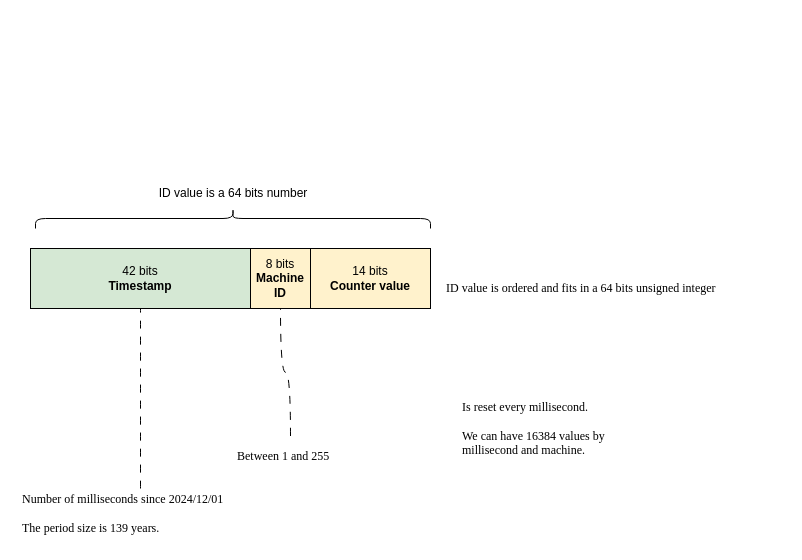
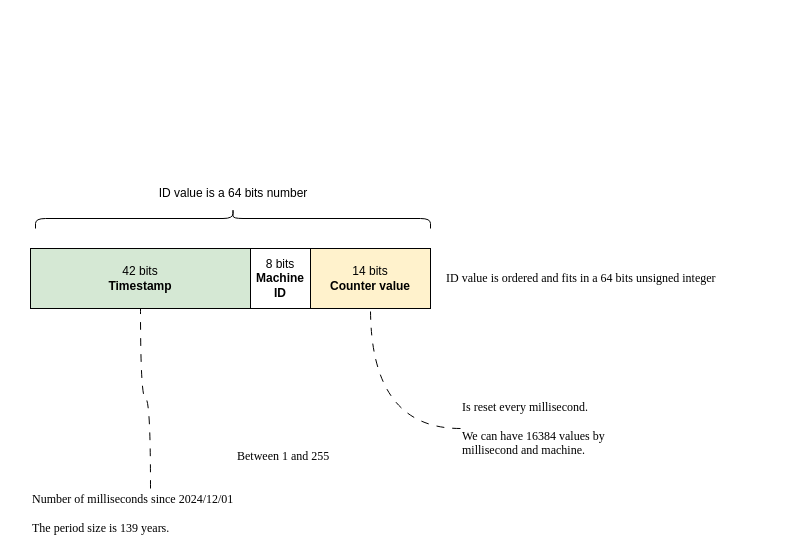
node "8 bits Machine ID": fillcolor #fff2cc -> #ffffff
node "ID value is ordered and fits in a 64 bits unsigned integer": moved (613, 289) -> (613, 279)
edge "8 bits Machine ID" -- "Between 1 and 255": removed
edge "14 bits Counter value" -- "Is reset every millisecond. We can have 16384 values by millisecond and machine.": added
node "Number of milliseconds since 2024/12/01 The period size is 139 years.": moved (141, 514) -> (151, 514)
